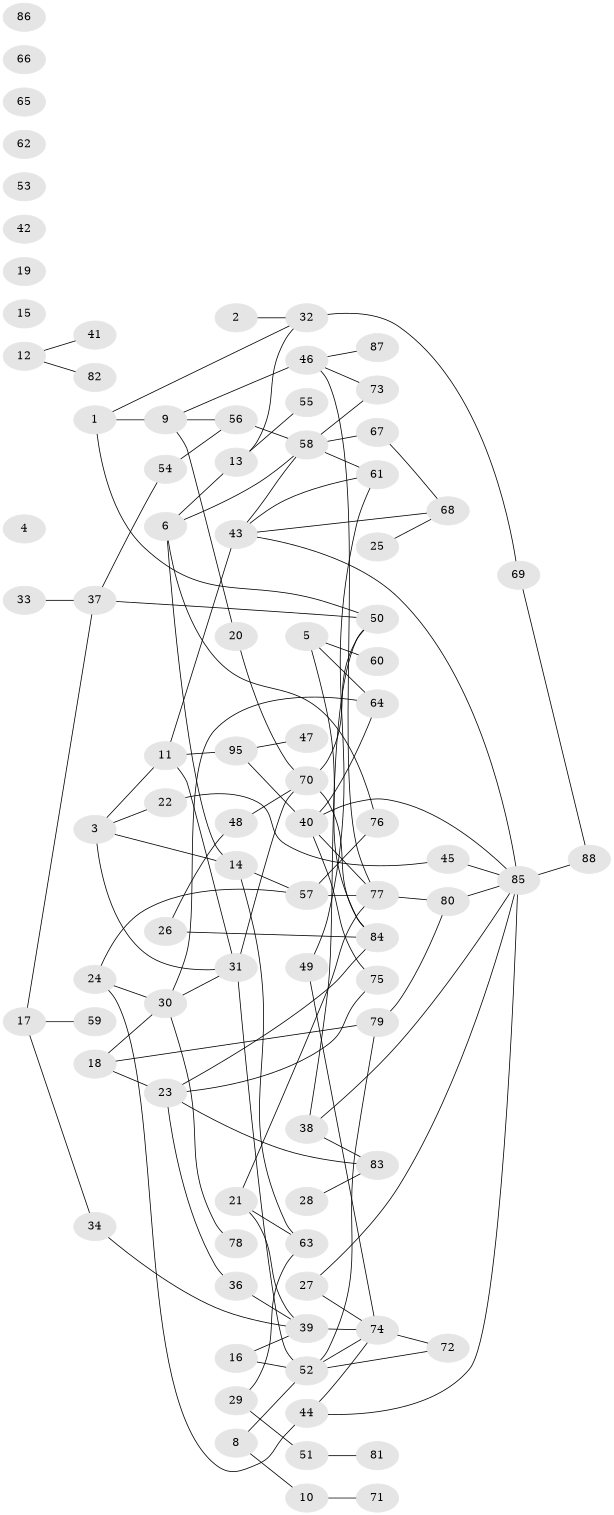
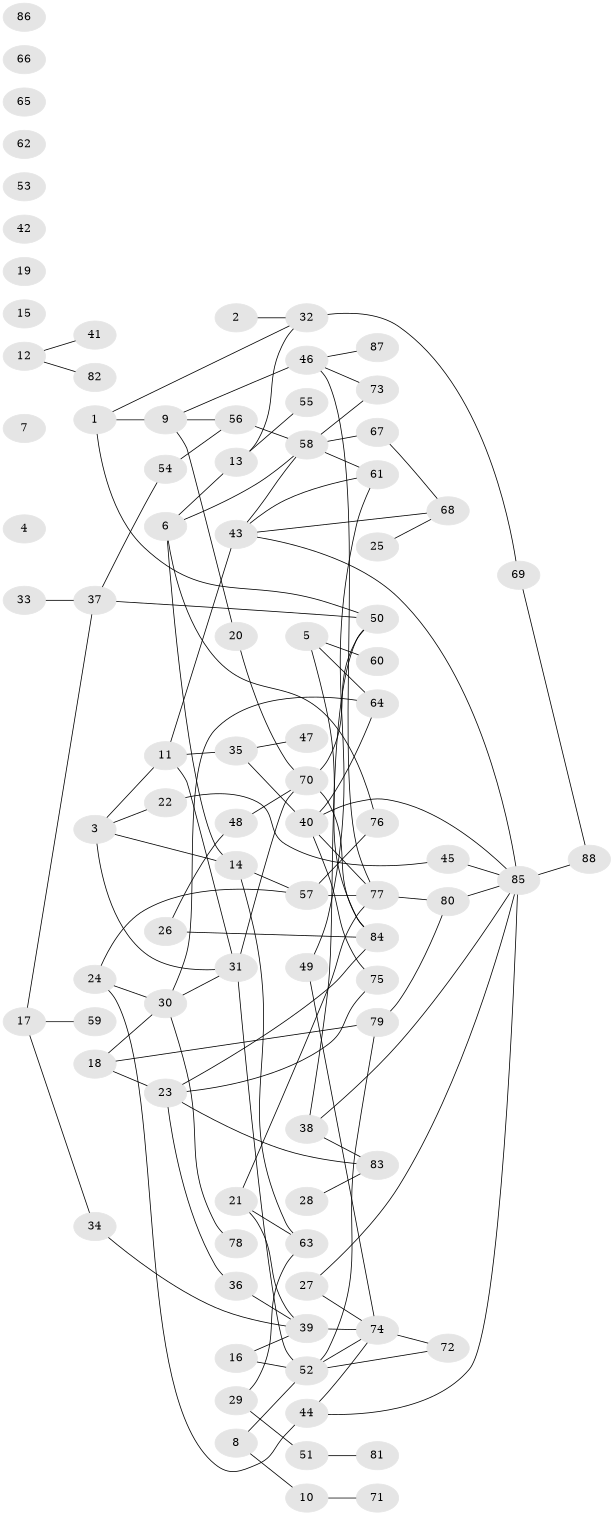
node "7": added
node "95": label "95" -> "35"
